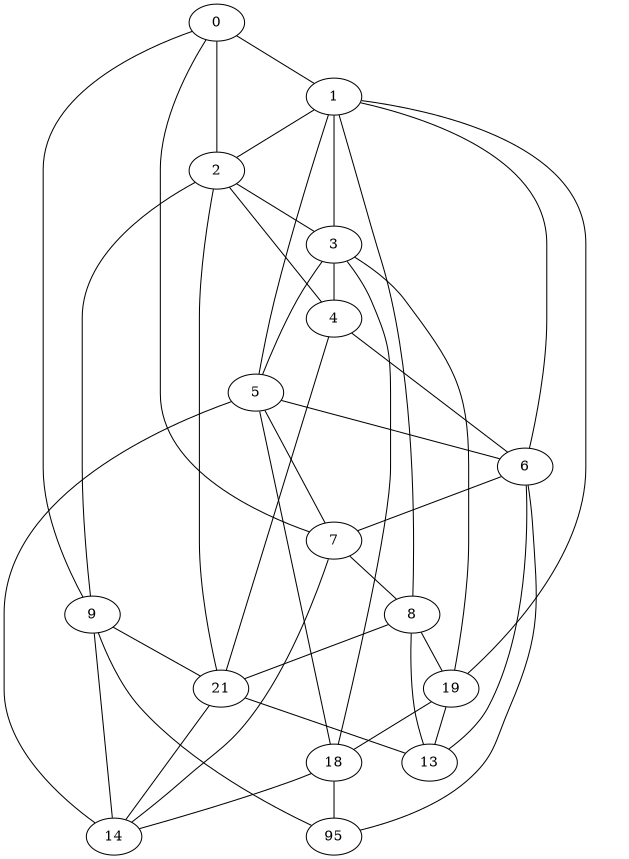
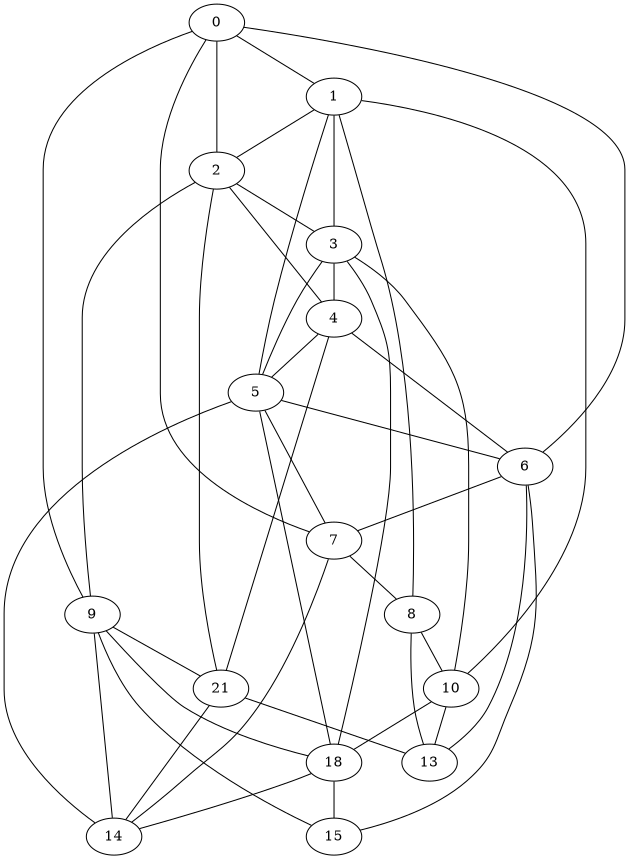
edge "1" -- "6": now "0" -- "6"
edge "4" -- "5": added
edge "8" -- "21": removed
node "19": label "19" -> "10"
edge "9" -- "18": added
node "95": label "95" -> "15"
